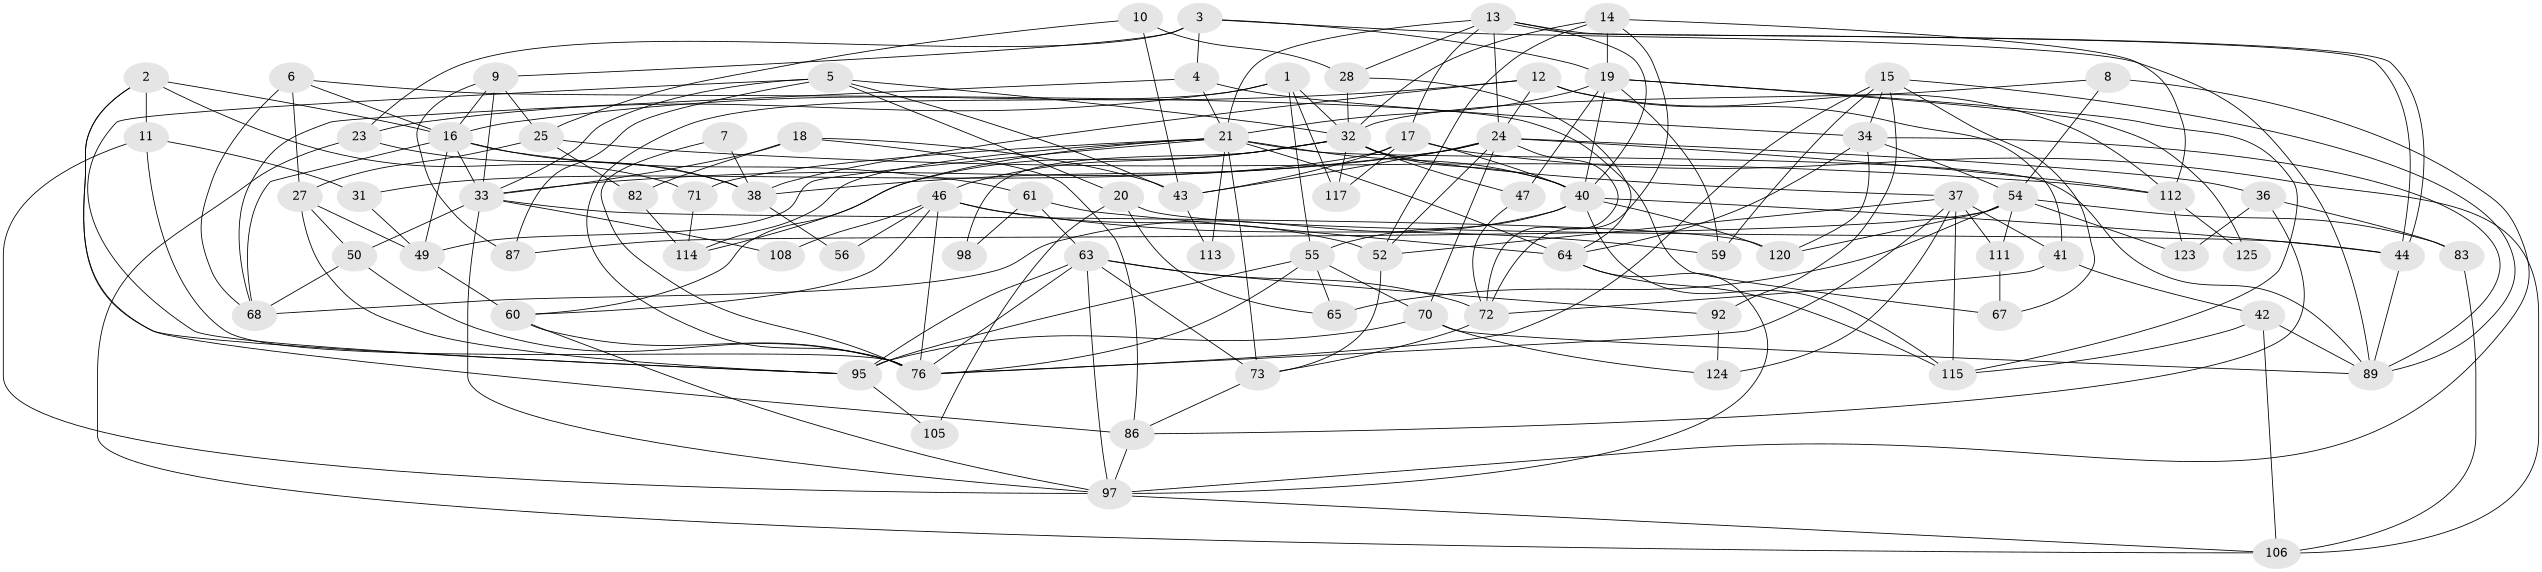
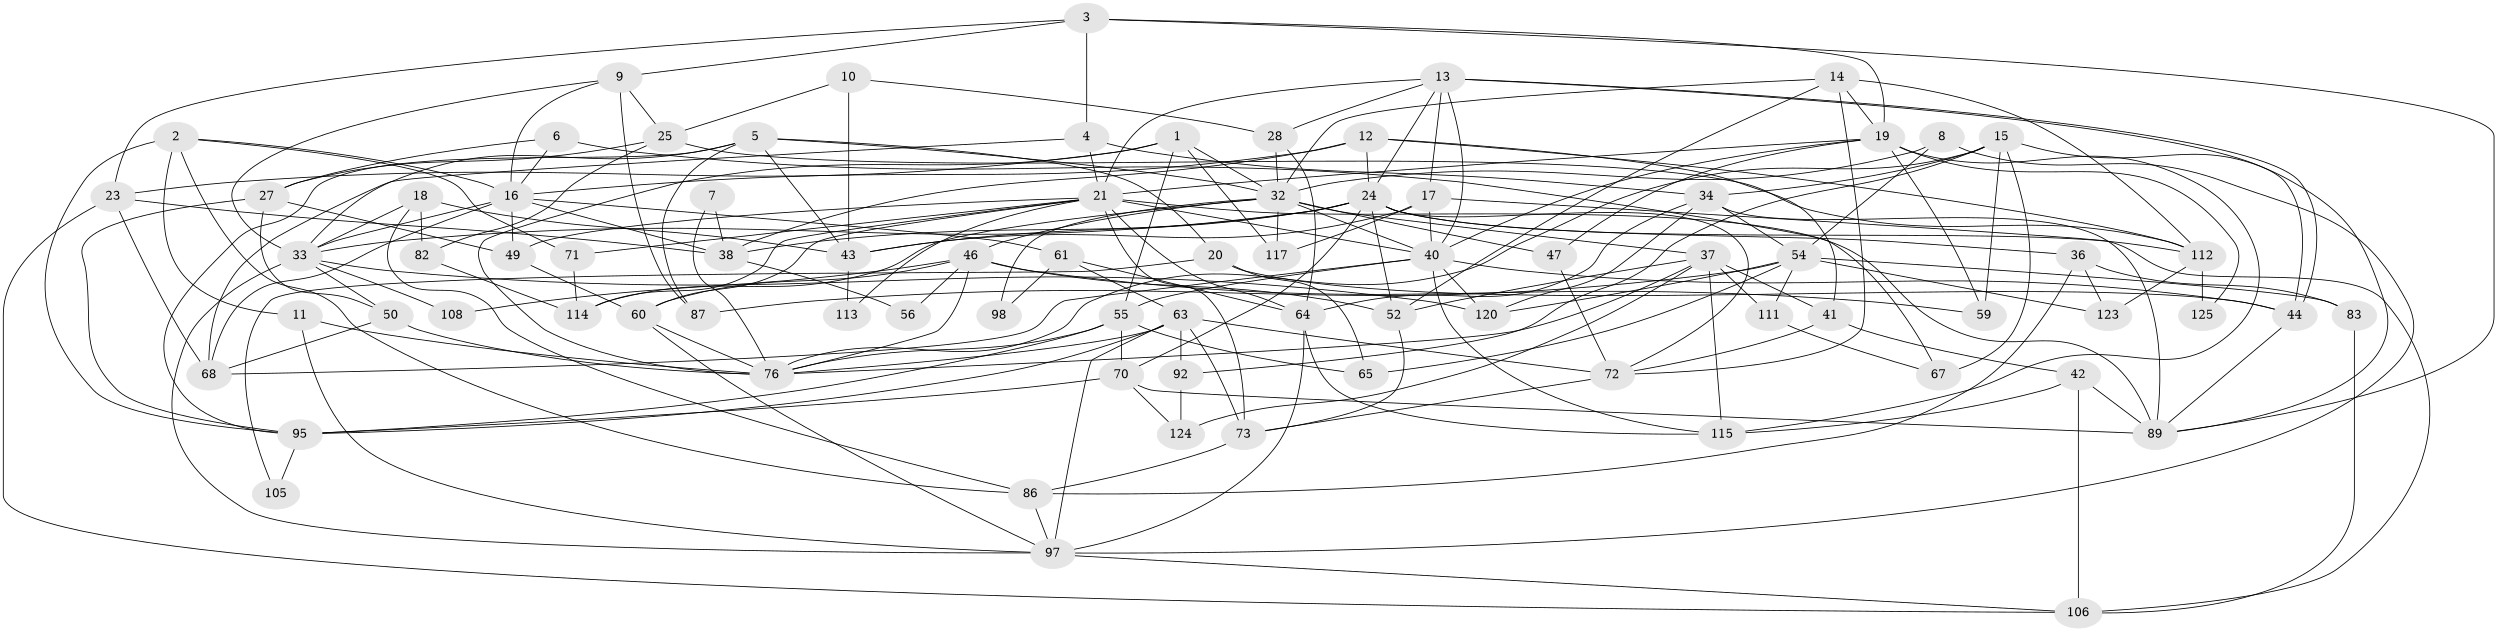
edge "6" -- "68": now "23" -- "68"
node "31": removed
